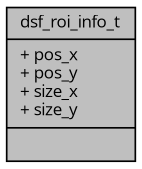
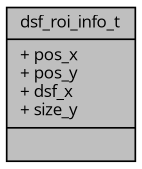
node "dsf_roi_info_t": text "+ size_x" -> "+ dsf_x"
